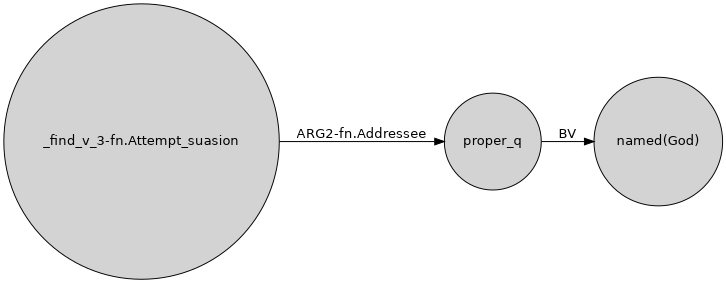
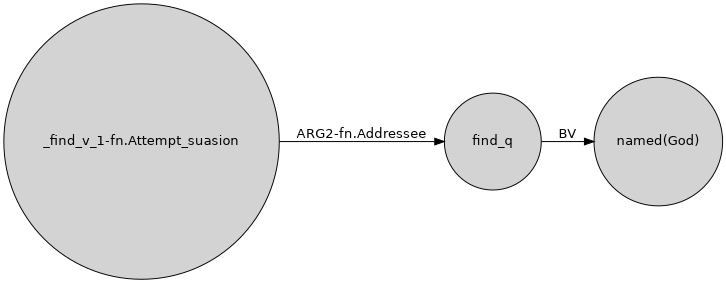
node "_find_v_3-fn.Attempt_suasion": label "_find_v_3-fn.Attempt_suasion" -> "_find_v_1-fn.Attempt_suasion"
node "proper_q": label "proper_q" -> "find_q"
